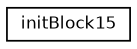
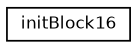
node "initBlock15": label "initBlock15" -> "initBlock16"
